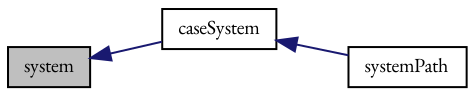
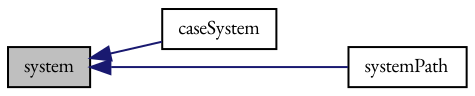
edge "systemPath" -> "caseSystem": now "systemPath" -> "system"
